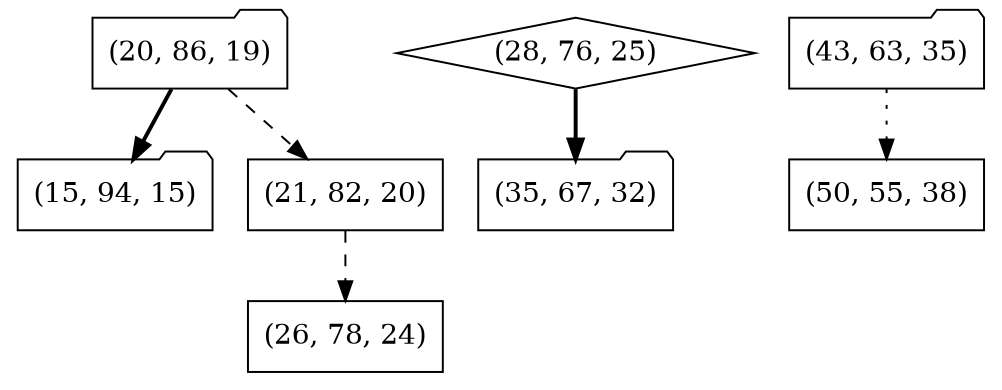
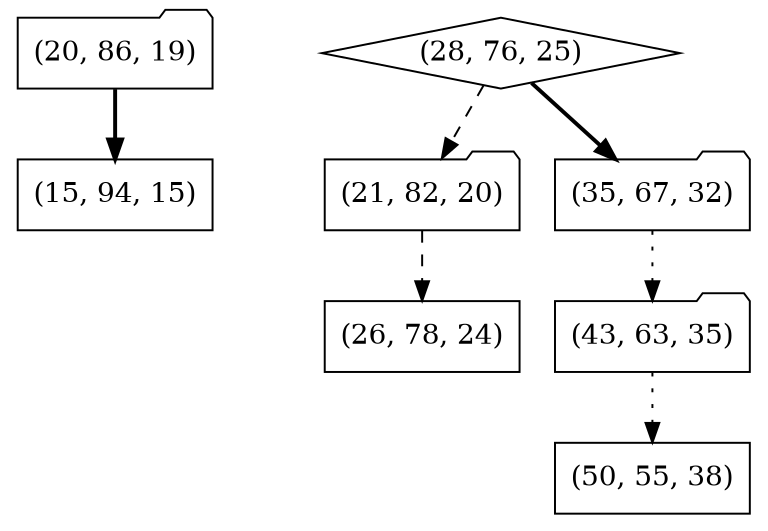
edge "(20, 86, 19)" -> "(21, 82, 20)": now "(28, 76, 25)" -> "(21, 82, 20)"
node "(15, 94, 15)": shape folder -> box
node "(21, 82, 20)": shape box -> folder
edge "(35, 67, 32)" -> "(43, 63, 35)": added
